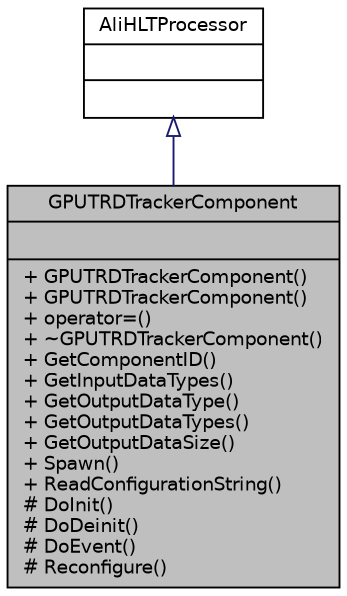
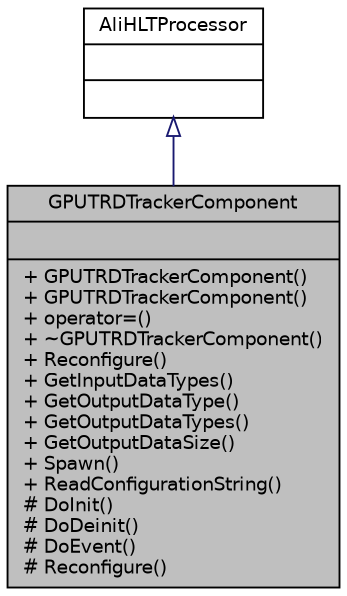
node "GPUTRDTrackerComponent": text "+ GetComponentID()" -> "+ Reconfigure()"
